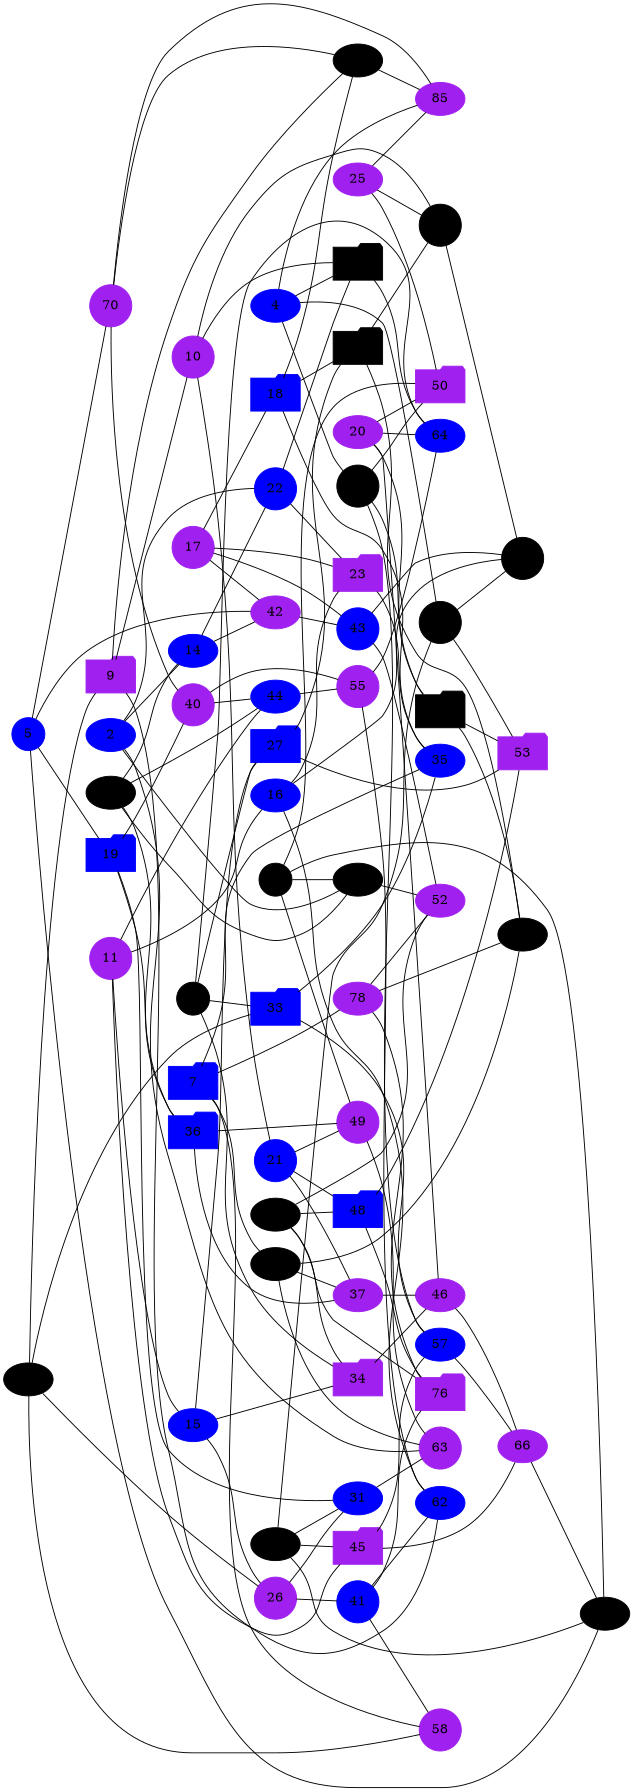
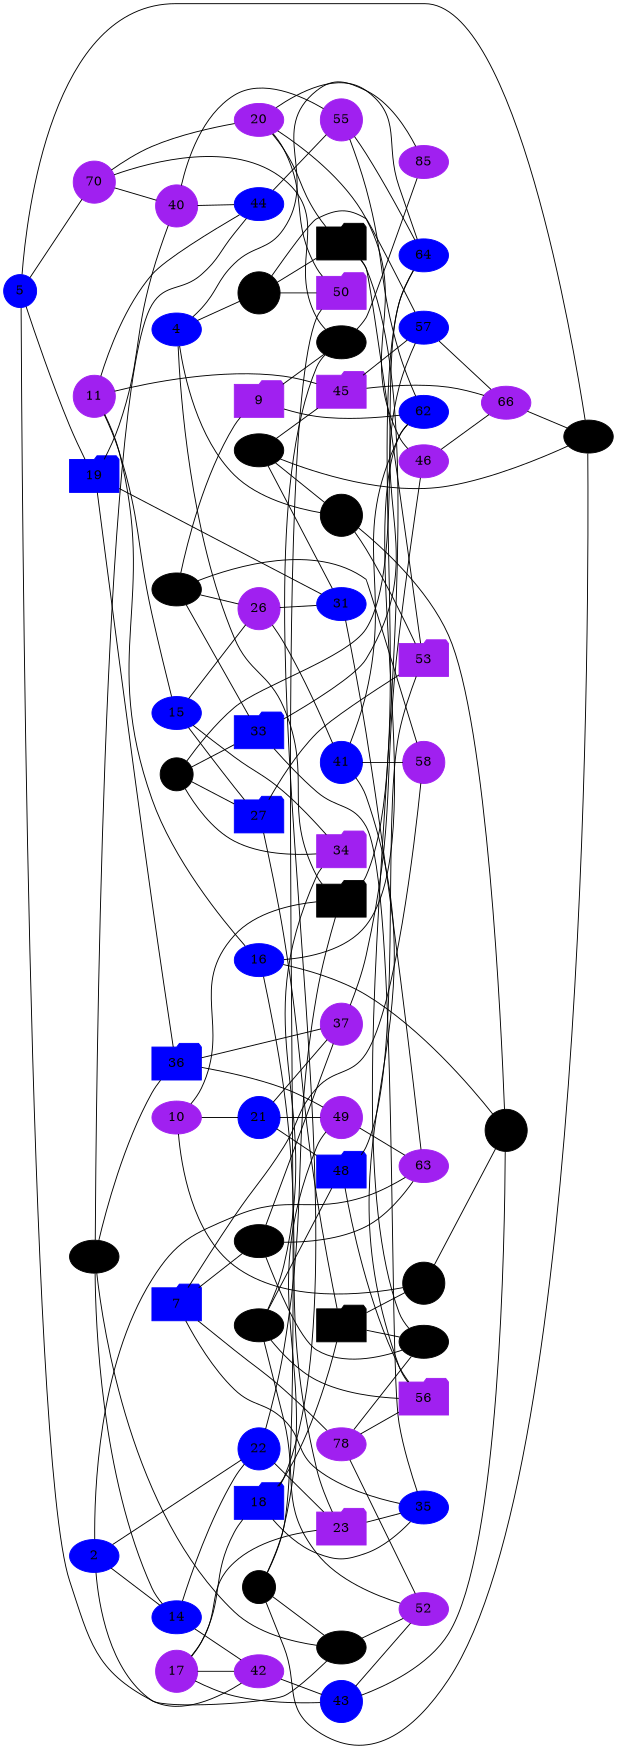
edge "85" -- "70": now "20" -- "70"
node "25": removed
node "10": shape circle -> ellipse
edge "10" -- "9": removed
node "37": shape ellipse -> circle
edge "46" -- "34": removed
node "76": label "76" -> "56"
node "63": shape circle -> ellipse
